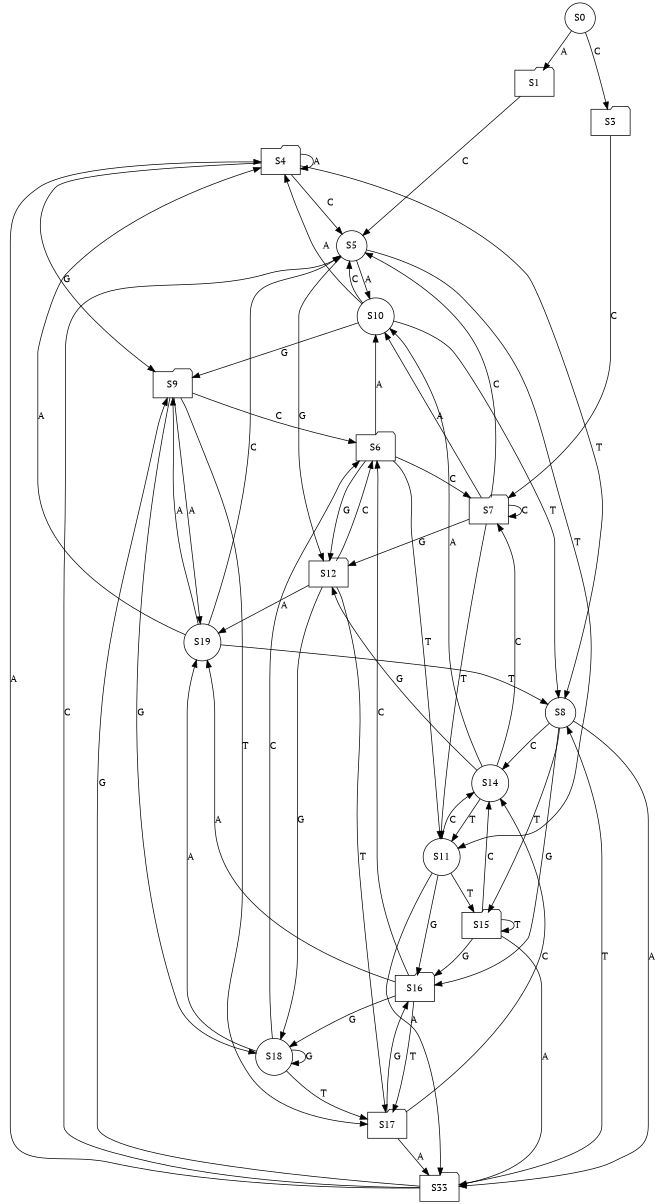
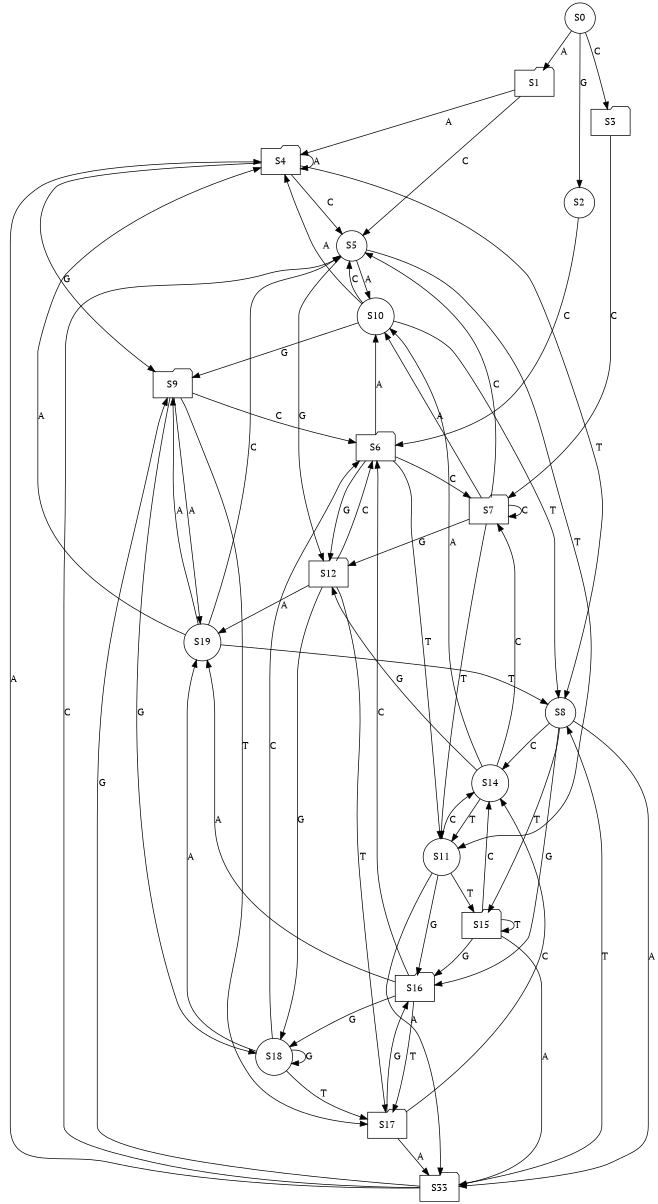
edge "S1" -> "S4": added, label "A"
node "S2": added
